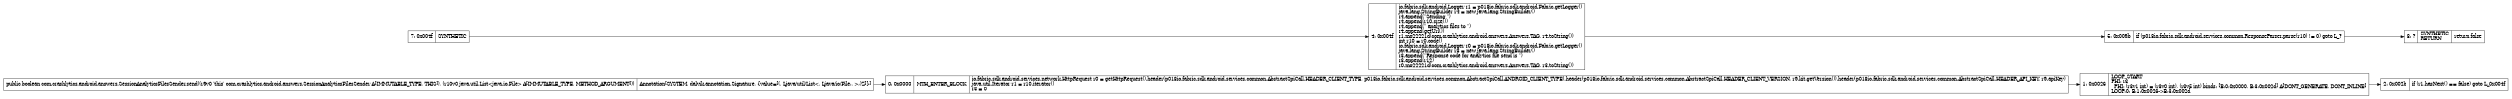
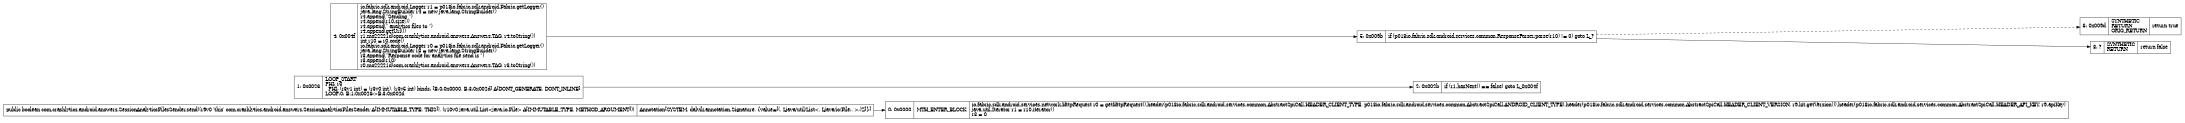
node "6: 0x009d": added
node "7: 0x004f": removed
node "4: 0x004f": text "r3.append(r12)" -> "r3.append(r10)"
edge "0: 0x0000" -> "1: 0x0026": removed
